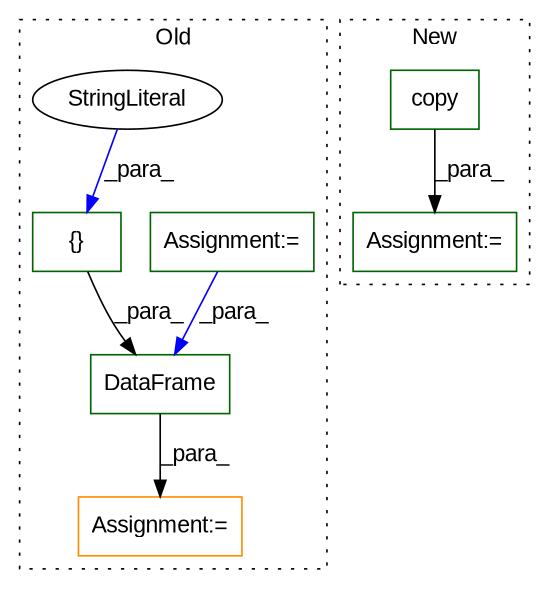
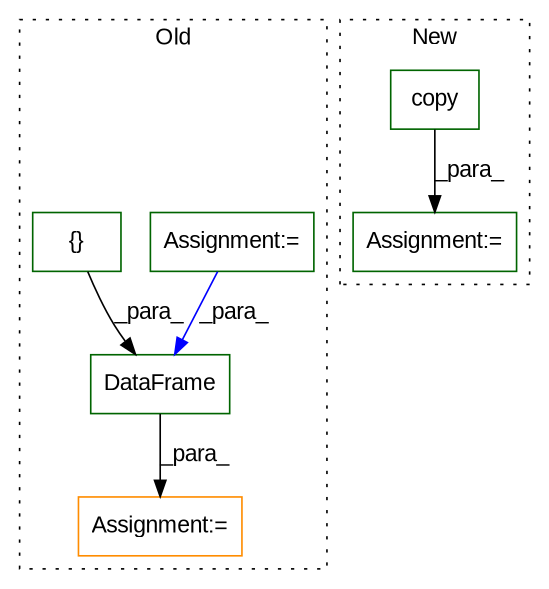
node "StringLiteral": removed
